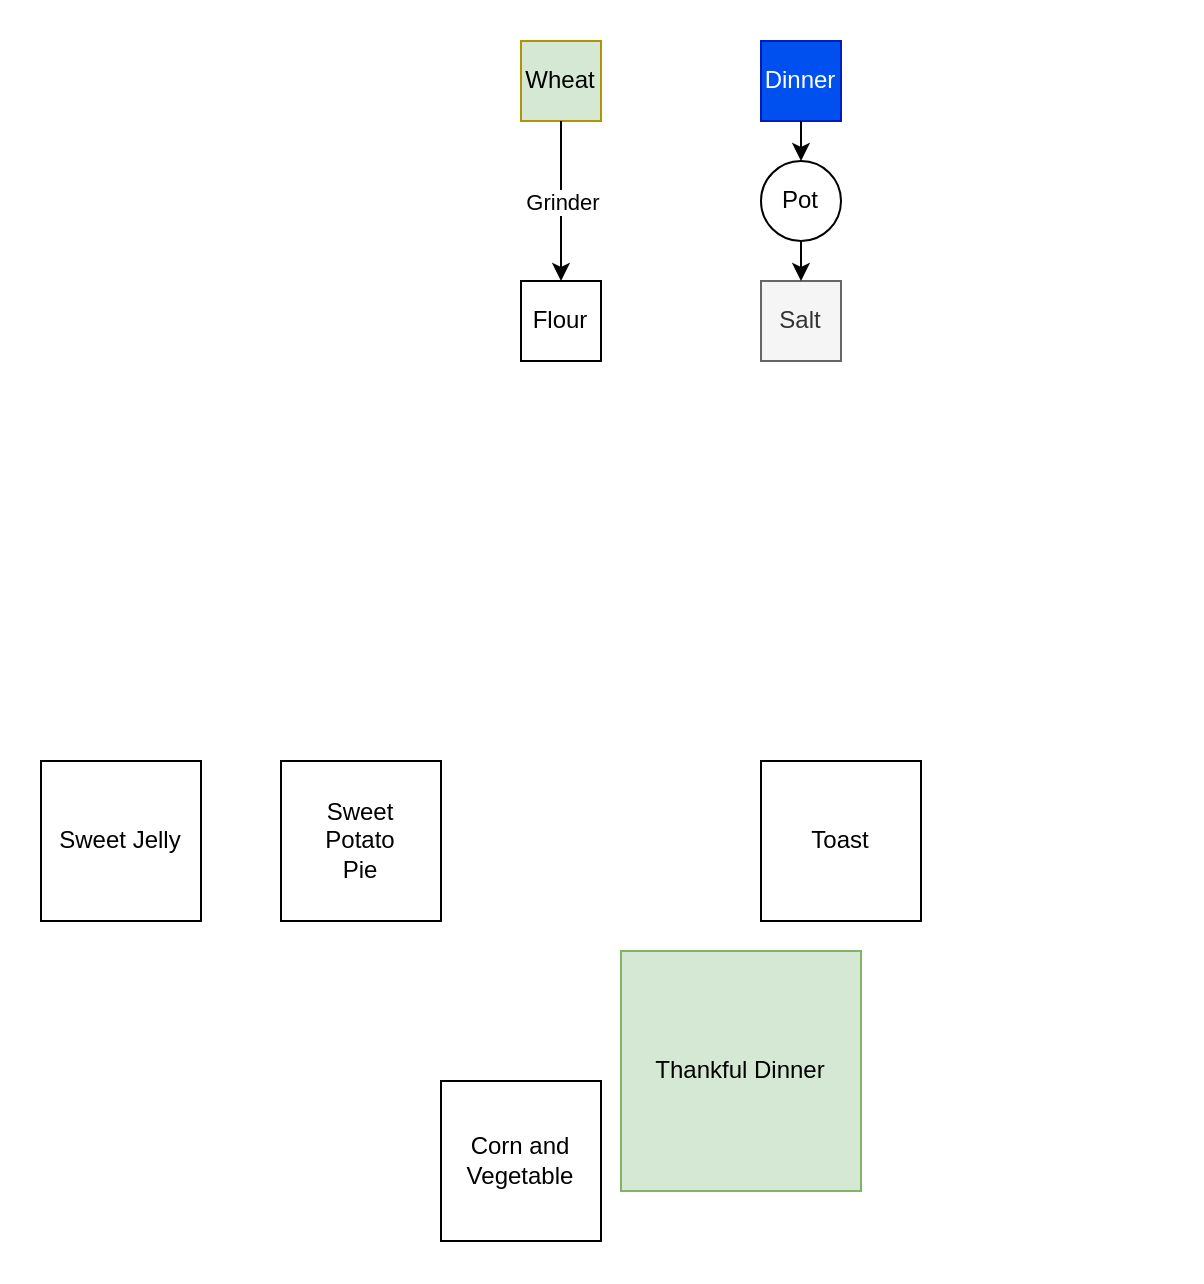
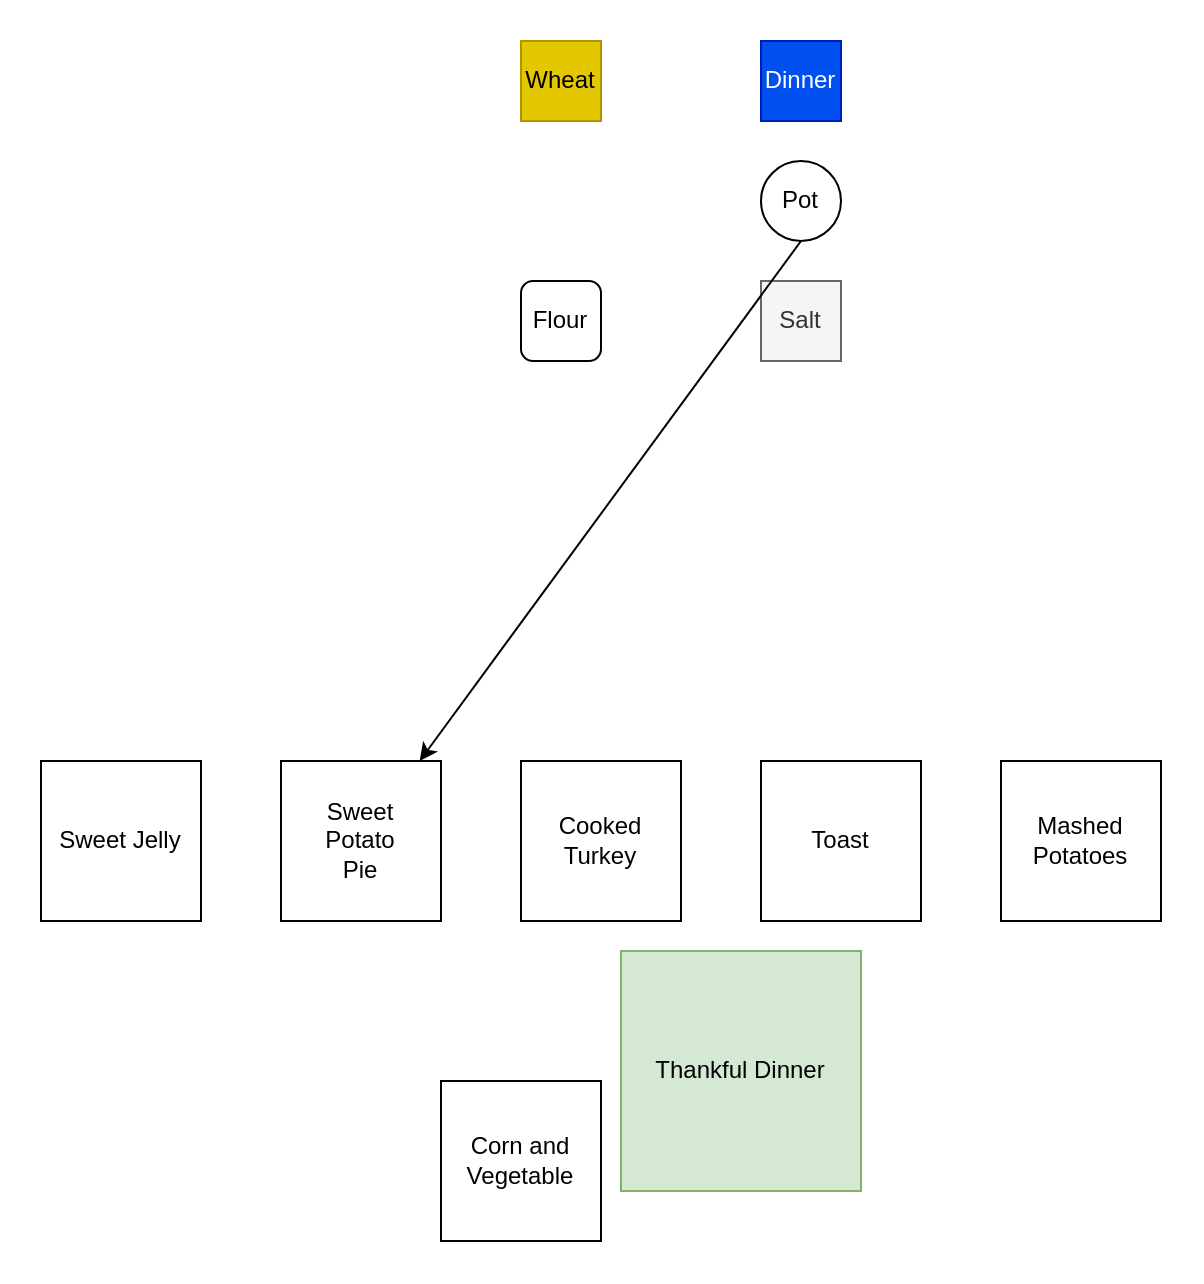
node "Wheat": fillcolor #d5e8d4 -> #e3c800
edge "Dinner" -> "Pot": removed
edge "Wheat" -> "Flour": removed, label "Grinder"
edge "Pot" -> "Salt": now "Pot" -> "Sweet Potato Pie"
node "Flour": shape rectangle -> rounded rectangle
node "Cooked Turkey": added
node "Mashed Potatoes": added
